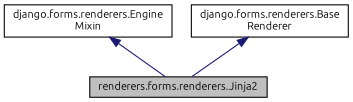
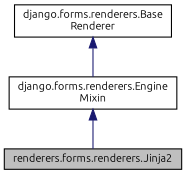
edge "renderers.forms.renderers.Jinja2" -> "django.forms.renderers.Base Renderer": now "django.forms.renderers.Engine Mixin" -> "django.forms.renderers.Base Renderer"
